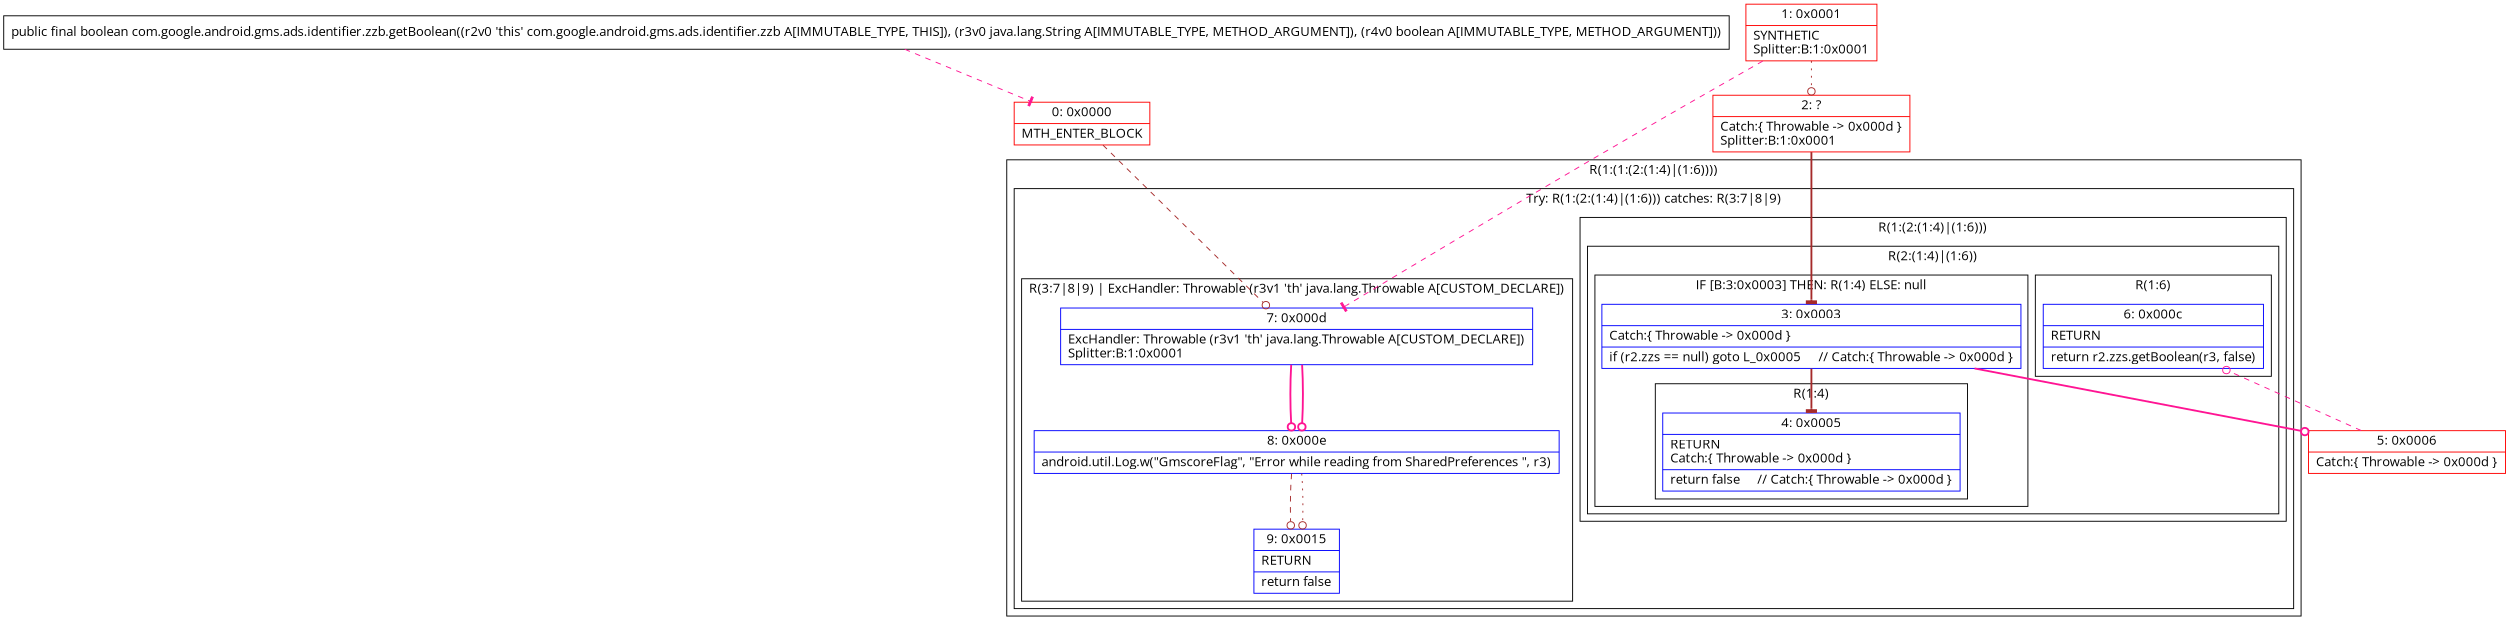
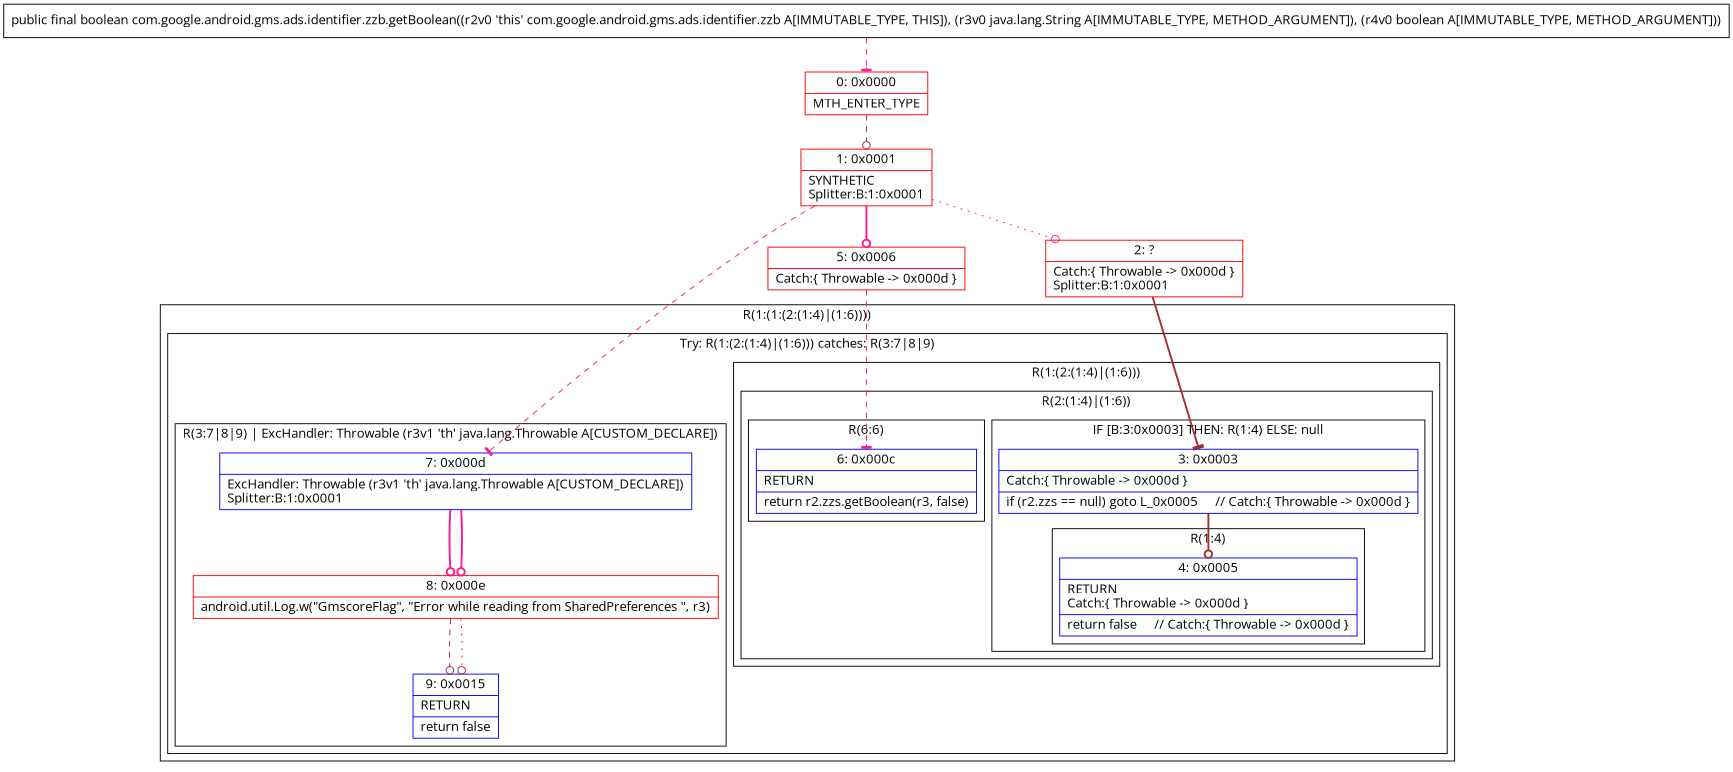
edge "1: 0x0001" -> "2: ?": color brown -> deeppink
node "0: 0x0000": text "MTH_ENTER_BLOCK" -> "MTH_ENTER_TYPE"
edge "0: 0x0000" -> "7: 0x000d": now "0: 0x0000" -> "1: 0x0001"
cluster "R(1:6)": label "R(1:6)" -> "R(6:6)"
edge "3: 0x0003" -> "4: 0x0005": arrowhead tee -> odot
edge "3: 0x0003" -> "5: 0x0006": now "1: 0x0001" -> "5: 0x0006"
edge "5: 0x0006" -> "6: 0x000c": arrowhead odot -> tee
node "8: 0x000e": color blue -> red
